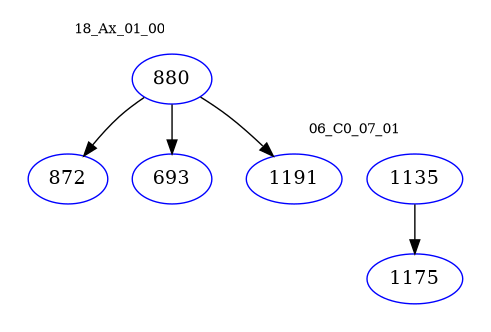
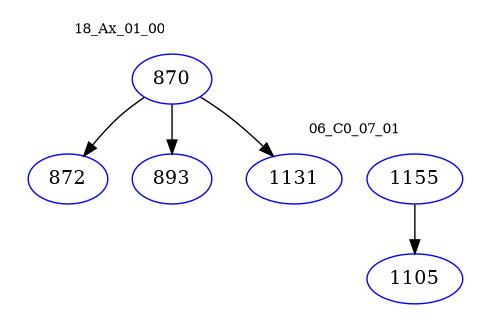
node "880": label "880" -> "870"
node "693": label "693" -> "893"
node "1191": label "1191" -> "1131"
node "1135": label "1135" -> "1155"
node "1175": label "1175" -> "1105"
